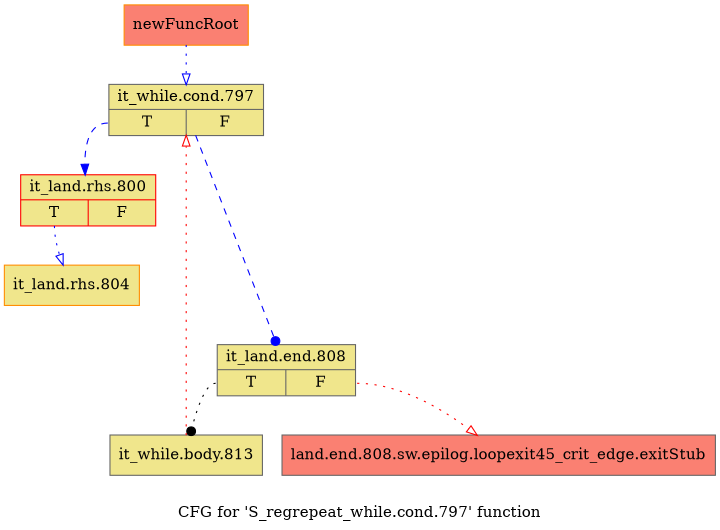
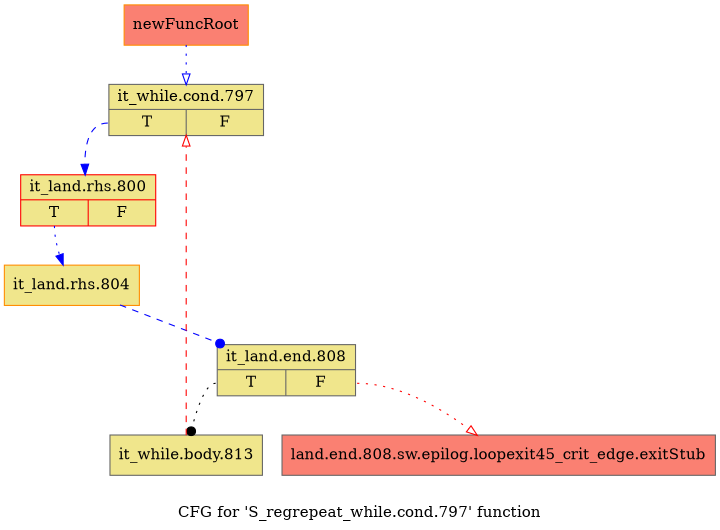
edge "it_while.cond.797" -> "it_land.end.808": now "it_land.rhs.804" -> "it_land.end.808"
edge "it_land.rhs.800" -> "it_land.rhs.804": arrowhead onormal -> normal
edge "it_while.body.813" -> "it_while.cond.797": style dotted -> dashed
